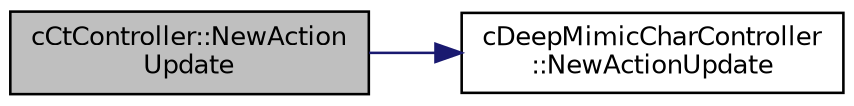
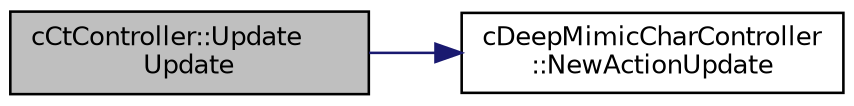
node "cCtController::NewAction Update": label "cCtController::NewAction Update" -> "cCtController::Update Update"
